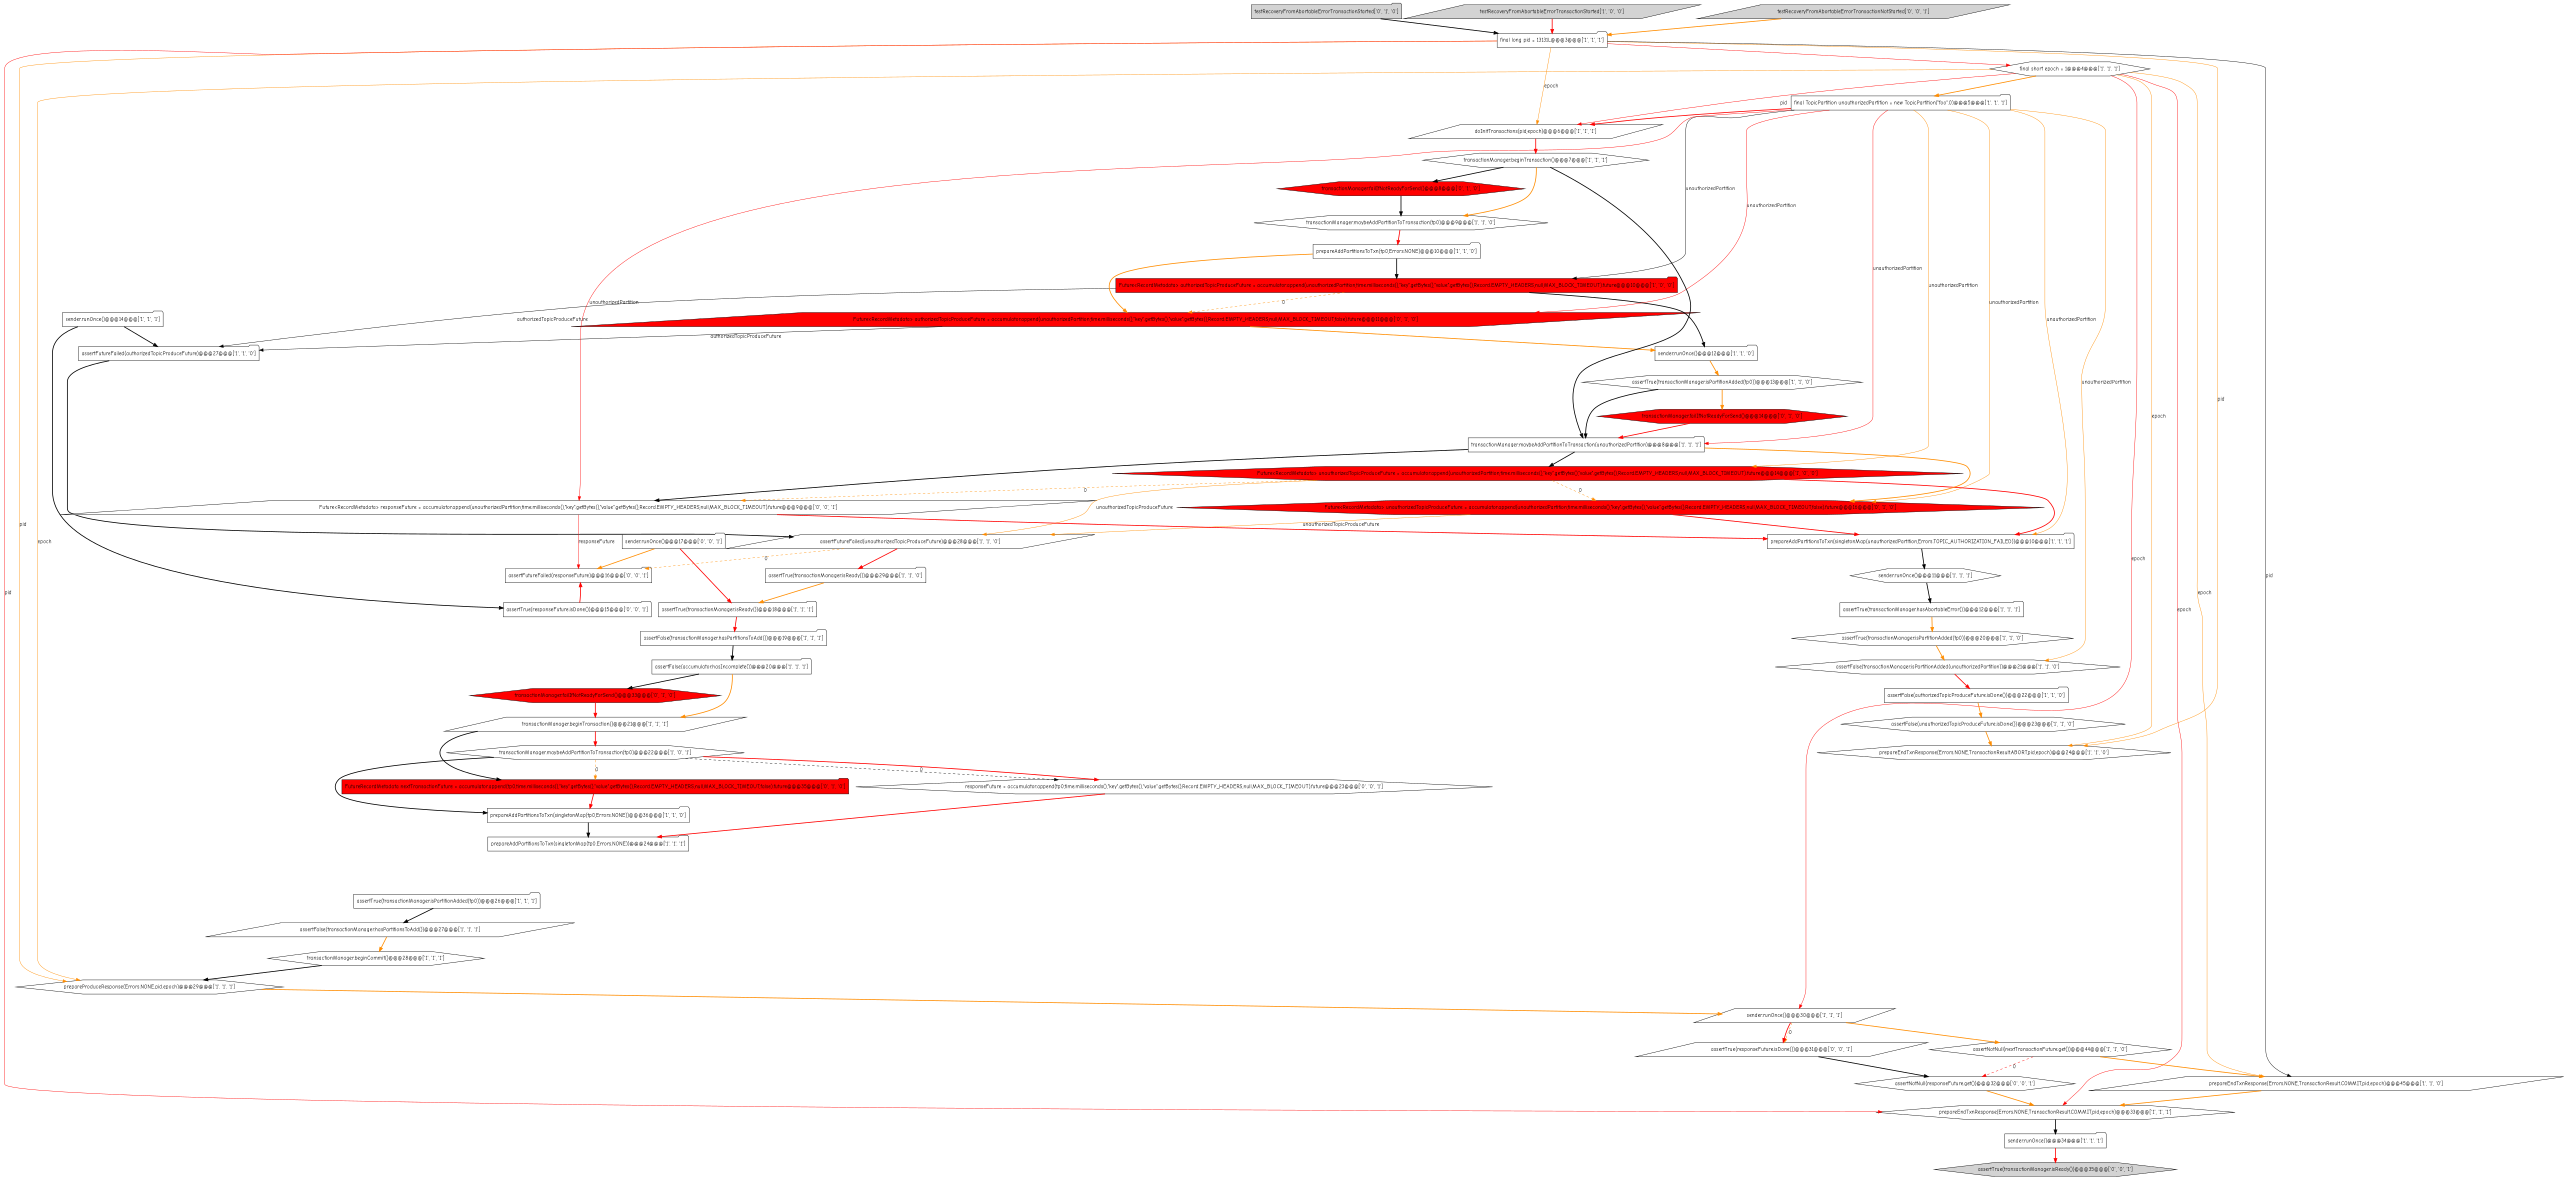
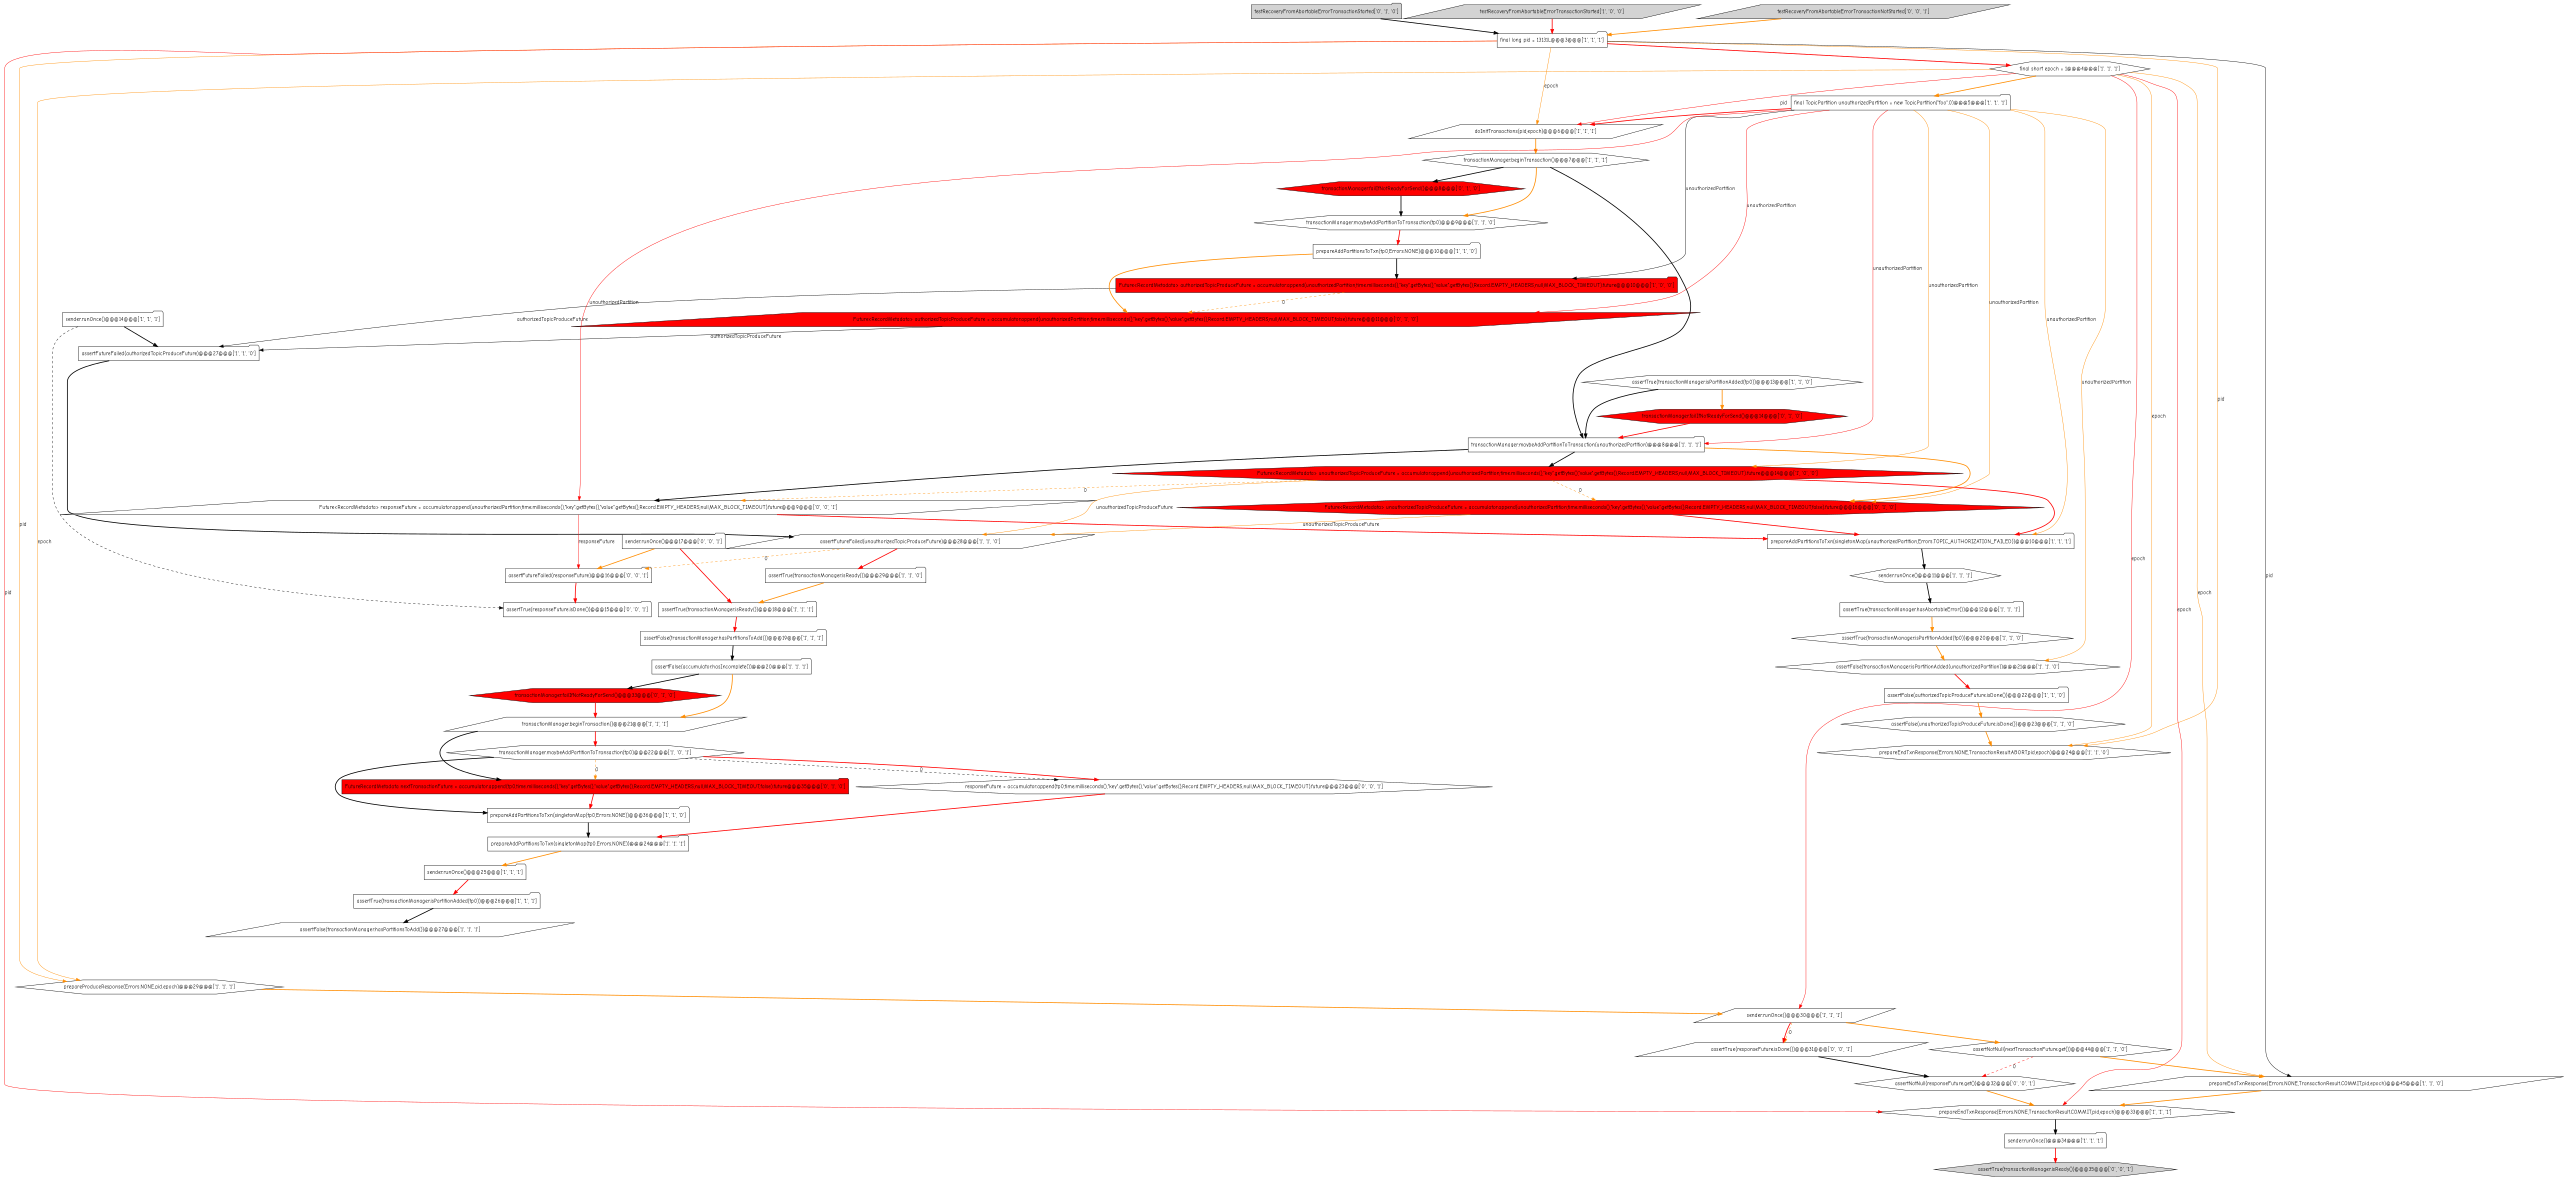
edge "final long pid = 13131L@@@3@@@['1', '1', '1']" -> "final short epoch = 1@@@4@@@['1', '1', '1']": style solid -> bold
edge "doInitTransactions(pid,epoch)@@@6@@@['1', '1', '1']" -> "transactionManager.beginTransaction()@@@7@@@['1', '1', '1']": color red -> darkorange
node "sender.runOnce()@@@12@@@['1', '1', '0']": removed
edge "sender.runOnce()@@@14@@@['1', '1', '1']" -> "assertTrue(responseFuture.isDone())@@@15@@@['0', '0', '1']": style bold -> dashed
edge "assertTrue(responseFuture.isDone())@@@15@@@['0', '0', '1']" -> "assertFutureFailed(responseFuture)@@@16@@@['0', '0', '1']": reversed
node "sender.runOnce()@@@25@@@['1', '1', '1']": added
node "transactionManager.beginCommit()@@@28@@@['1', '1', '1']": removed
